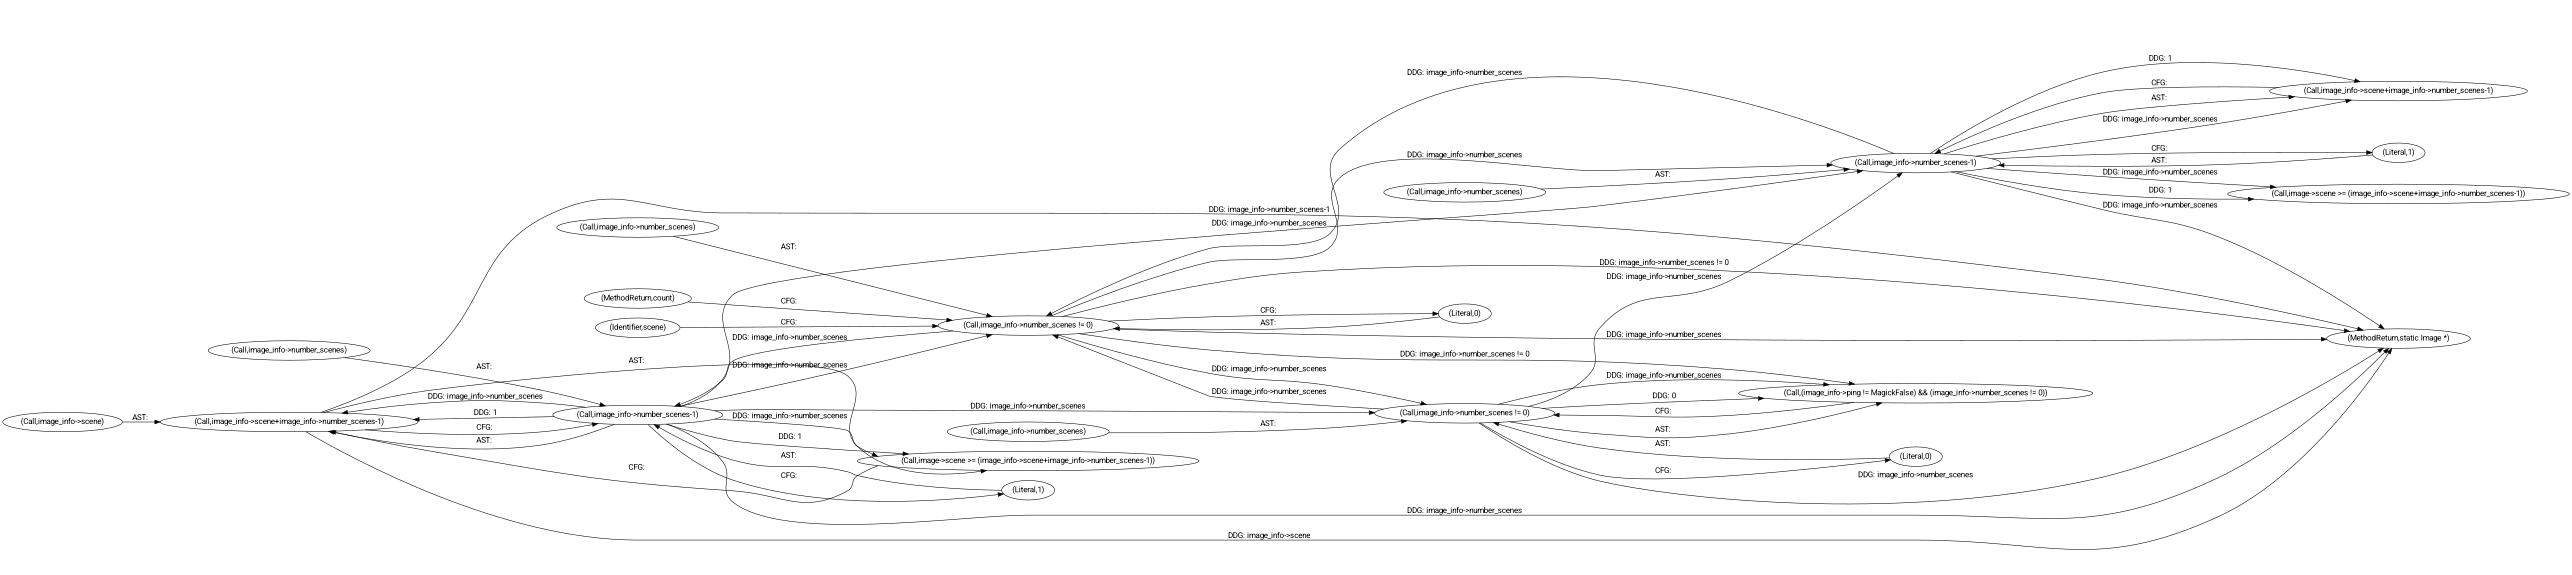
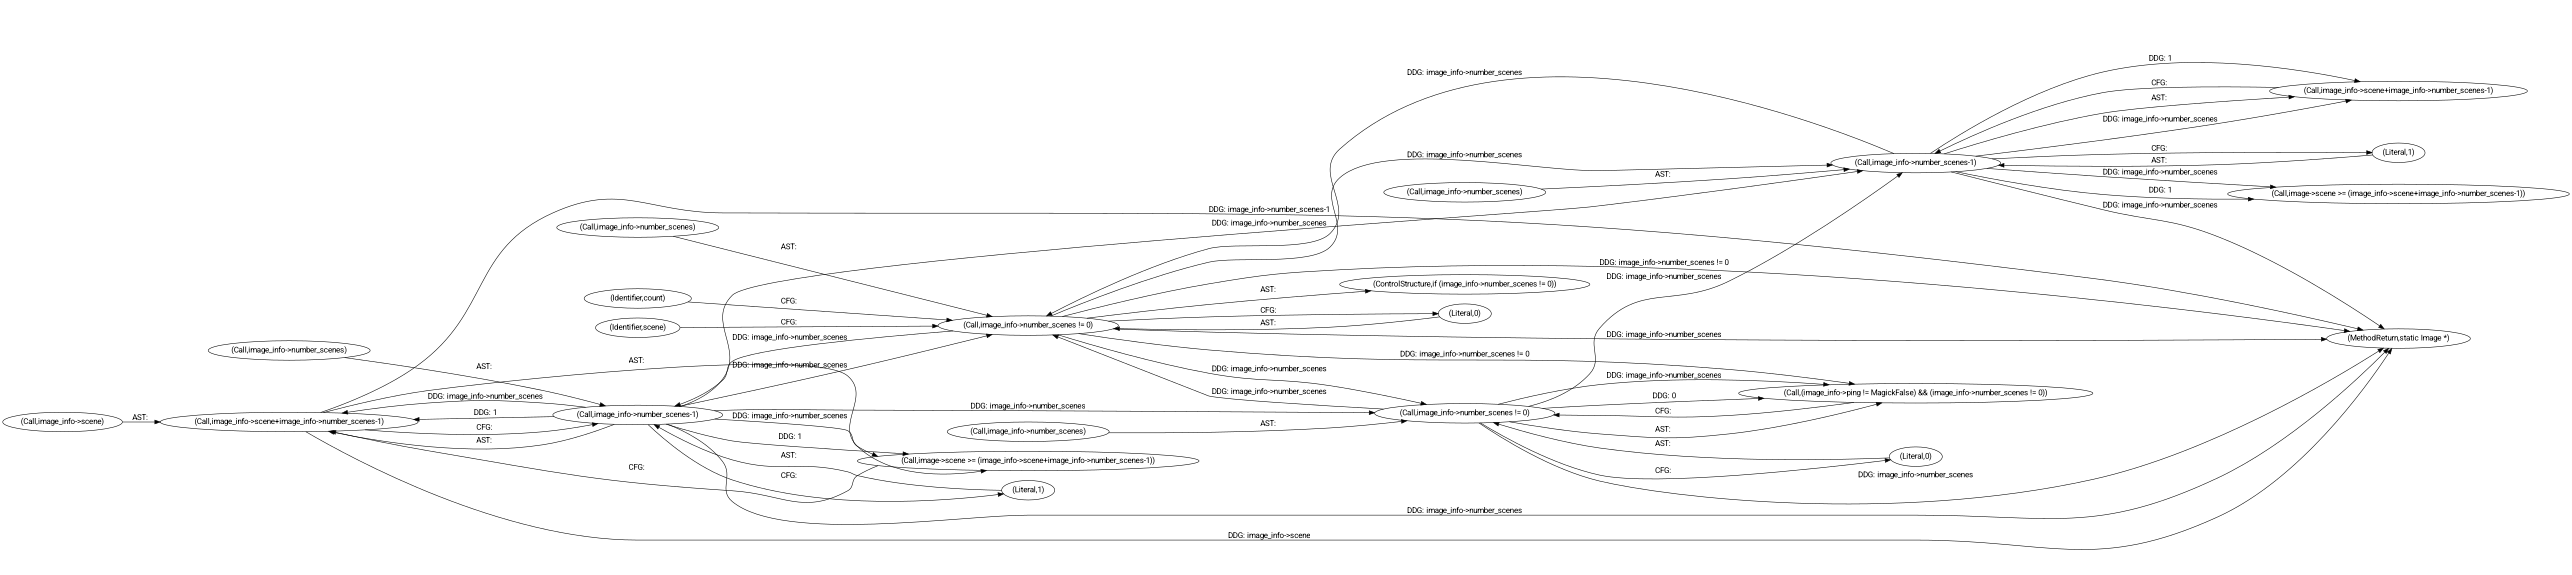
node "(ControlStructure,if (image_info->number_scenes != 0))": added
node "(MethodReturn,count)": label "(MethodReturn,count)" -> "(Identifier,count)"
